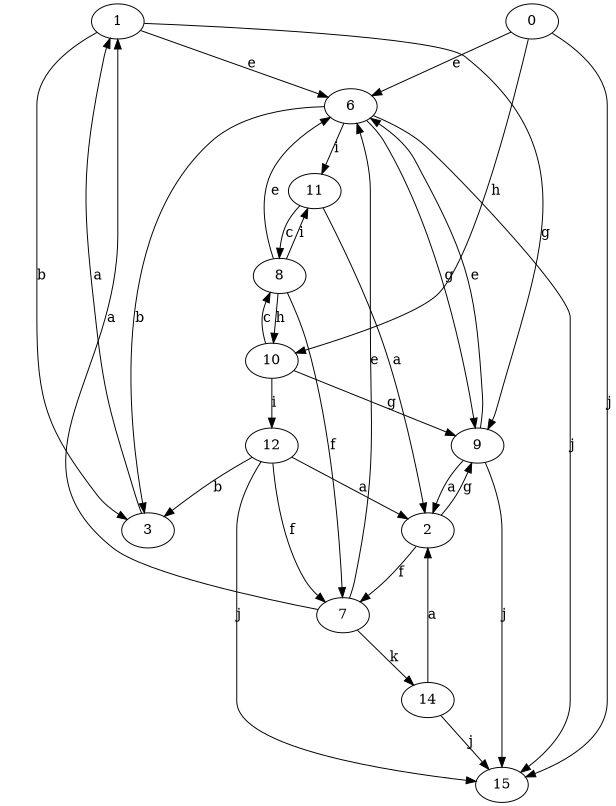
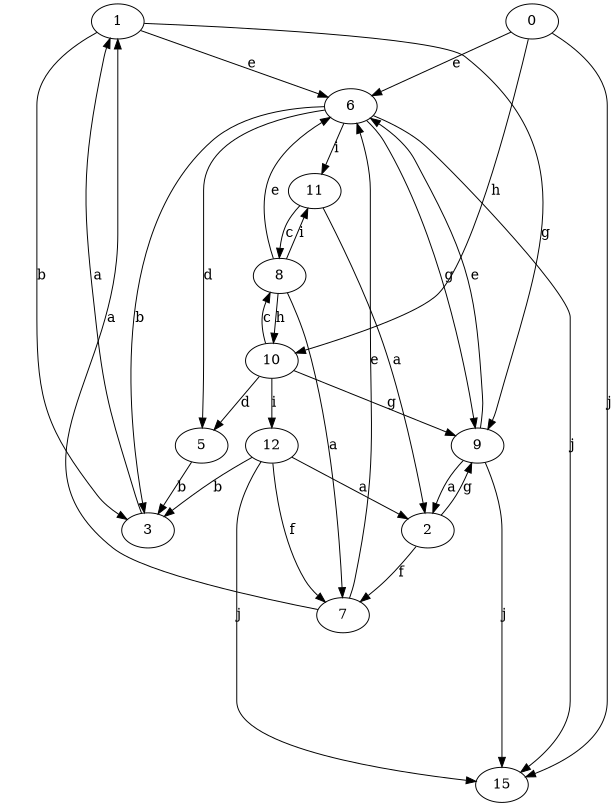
node "5": added
edge "8" -> "7": label "f" -> "a"
node "14": removed
